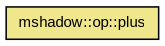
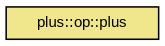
node "mshadow::op::plus": label "mshadow::op::plus" -> "plus::op::plus"
